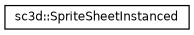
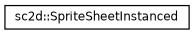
node "sc3d::SpriteSheetInstanced": label "sc3d::SpriteSheetInstanced" -> "sc2d::SpriteSheetInstanced"
